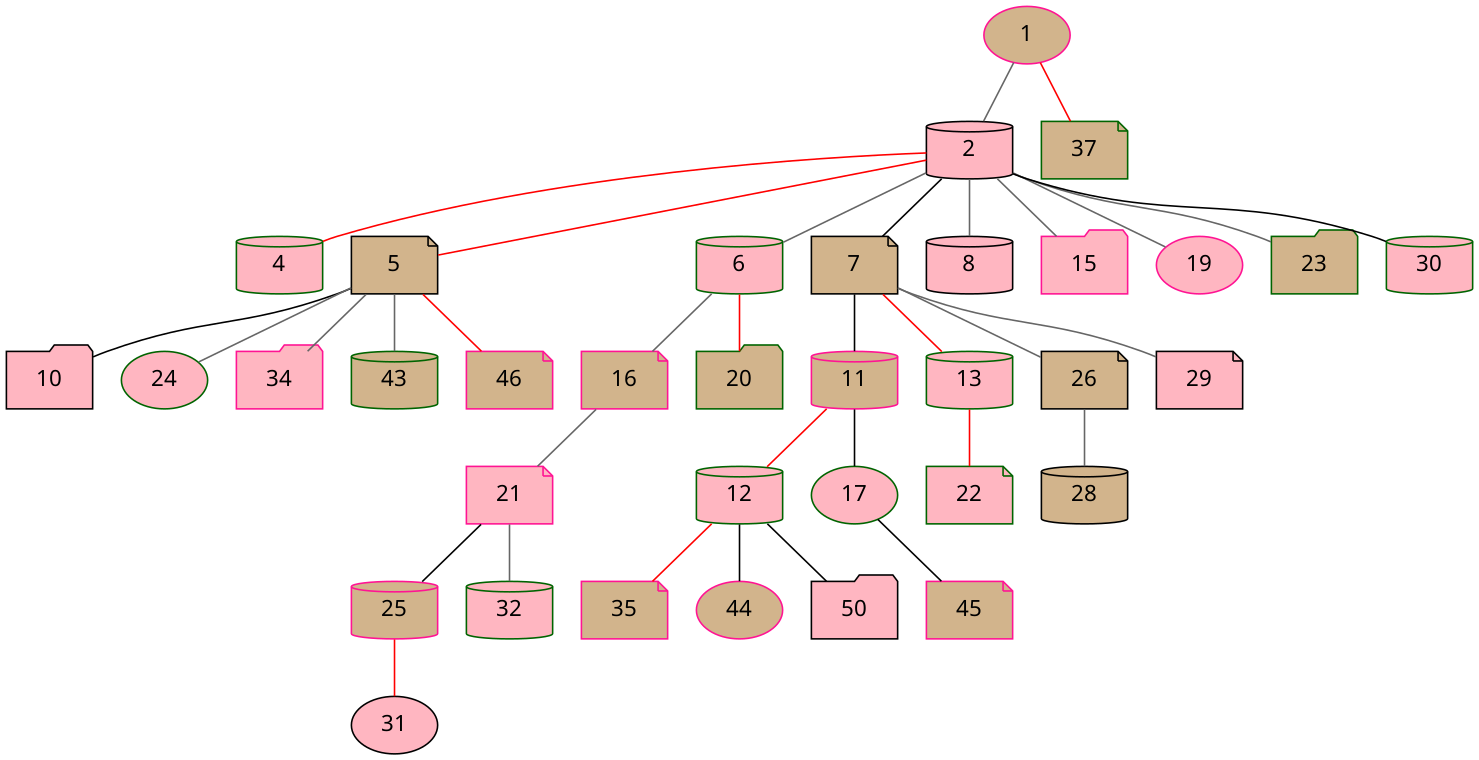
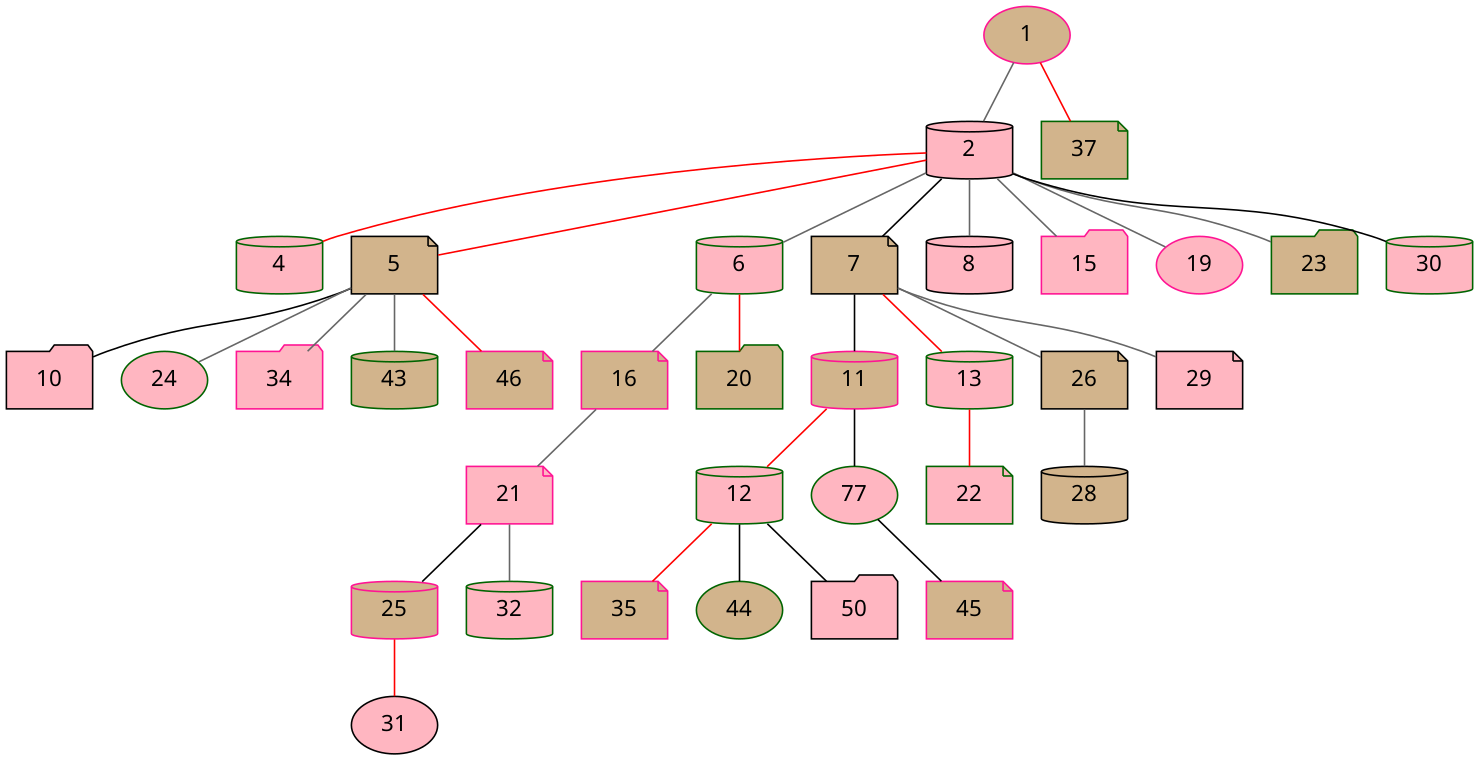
node "17": label "17" -> "77"
node "44": color deeppink -> darkgreen
